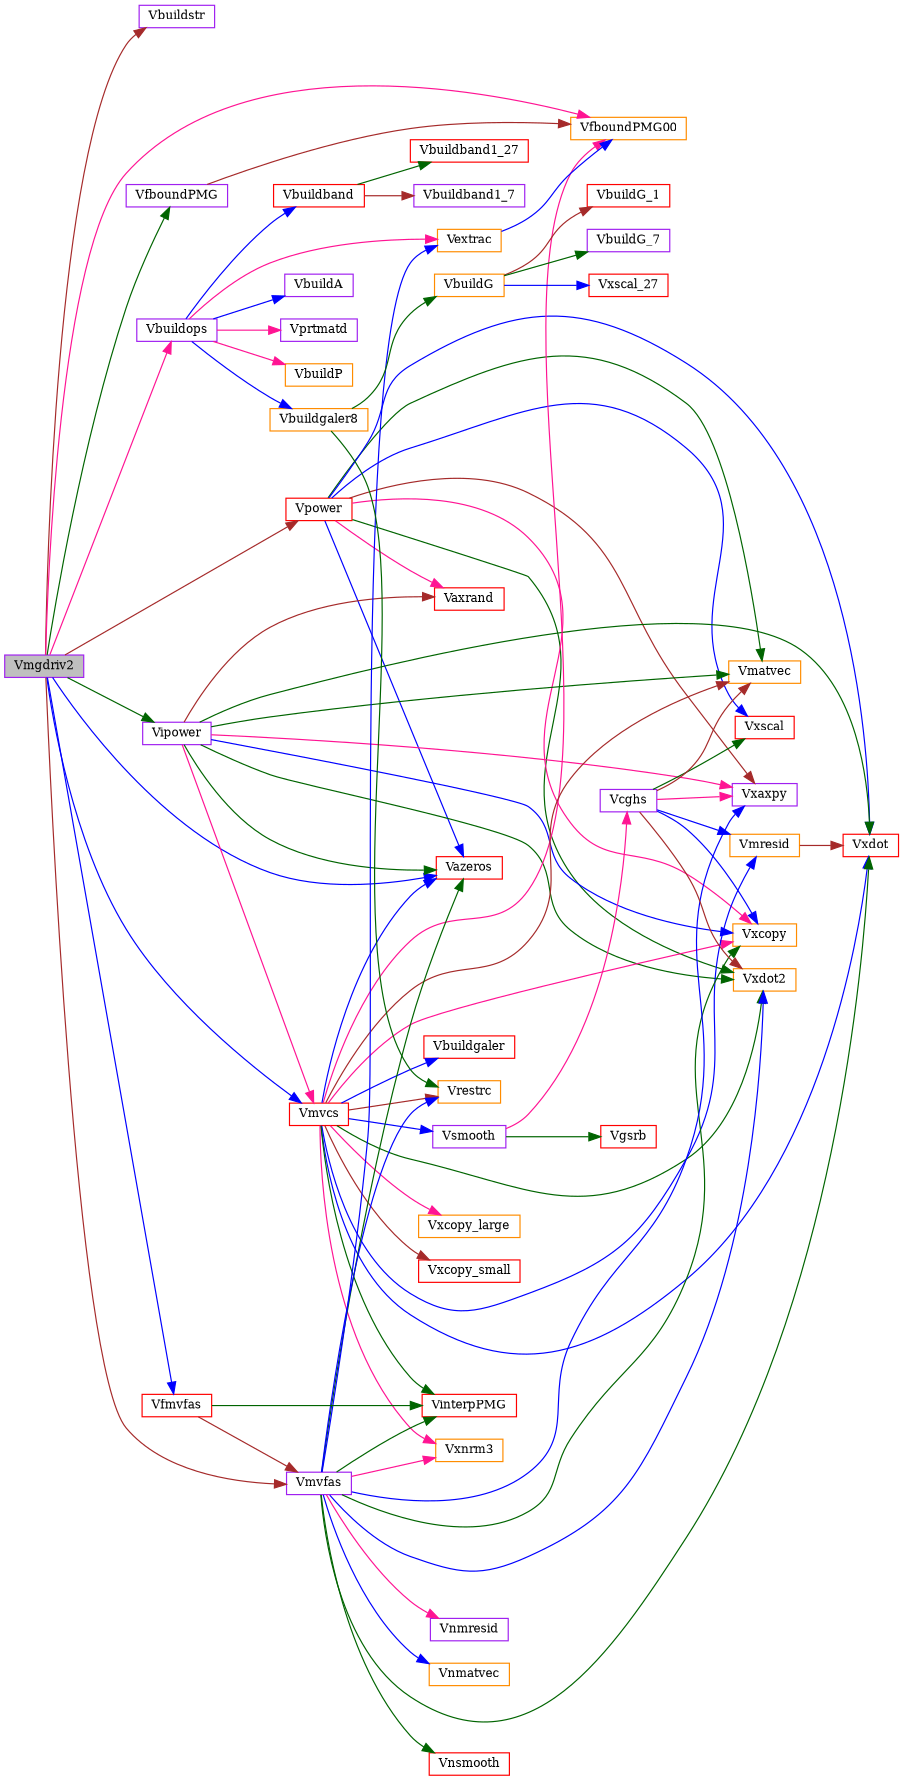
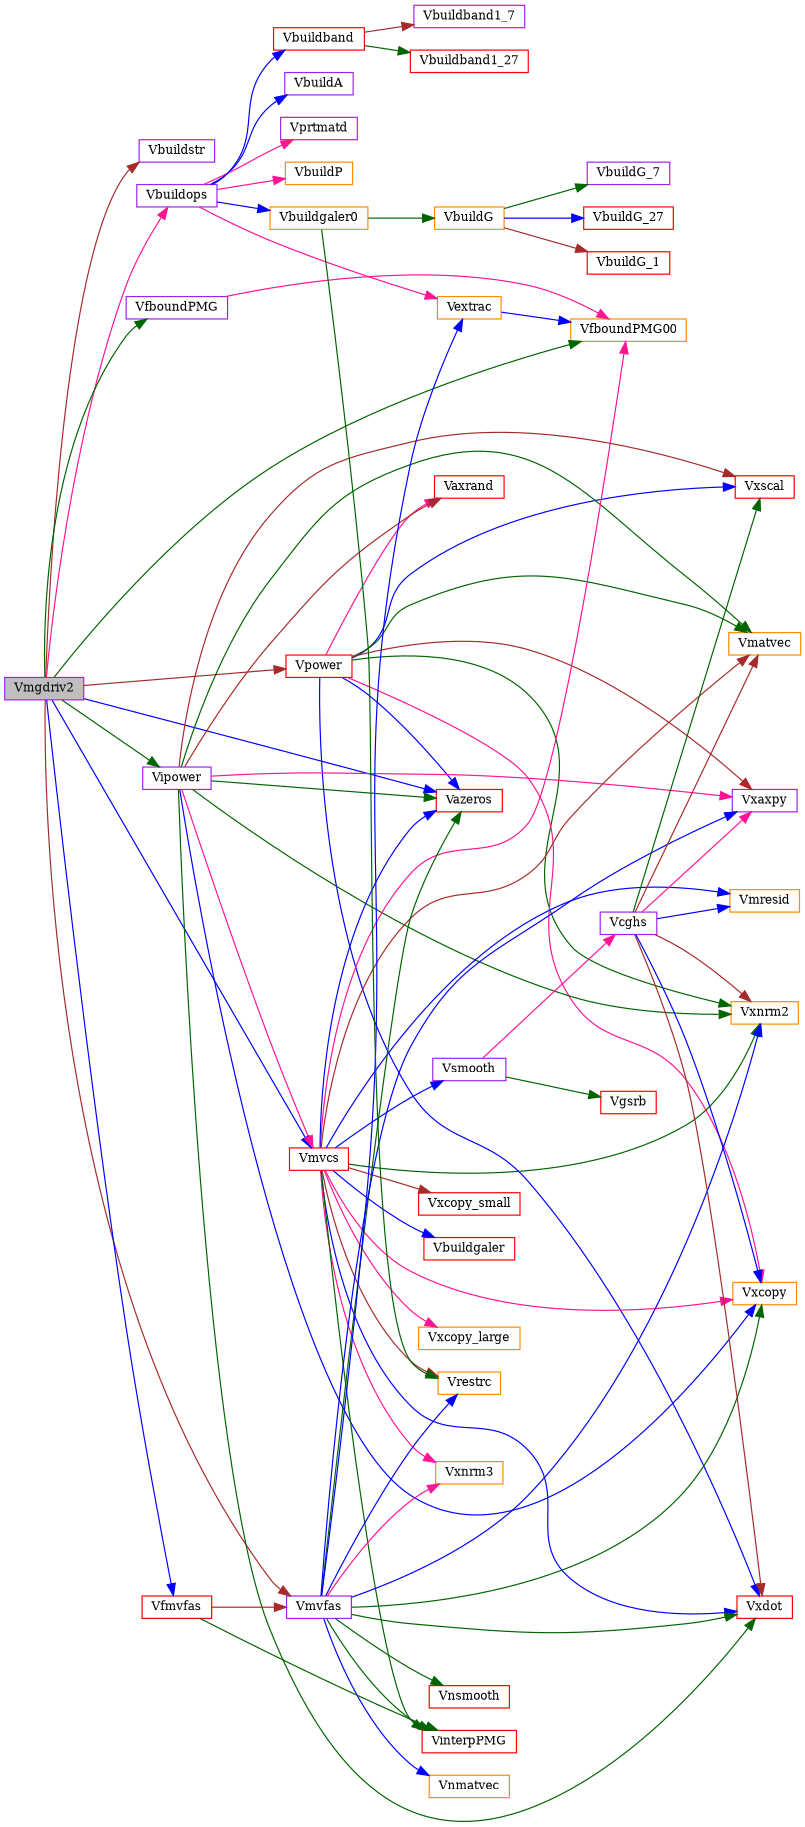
edge "VfboundPMG" -> "VfboundPMG00": color brown -> deeppink
edge "Vmgdriv2" -> "VfboundPMG00": color deeppink -> darkgreen
node "Vxscal_27": label "Vxscal_27" -> "VbuildG_27"
node "Vbuildgaler8": label "Vbuildgaler8" -> "Vbuildgaler0"
edge "Vipower" -> "Vxscal": added
edge "Vmresid" -> "Vxdot": now "Vcghs" -> "Vxdot"
node "Vxdot2": label "Vxdot2" -> "Vxnrm2"
node "Vnmresid": removed
